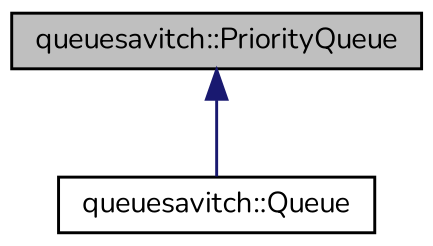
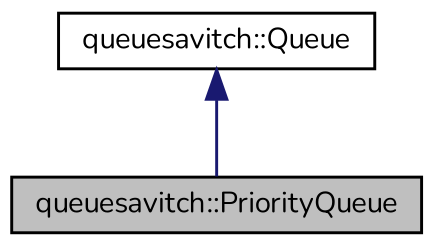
edge "queuesavitch::Queue" -> "queuesavitch::PriorityQueue": reversed
